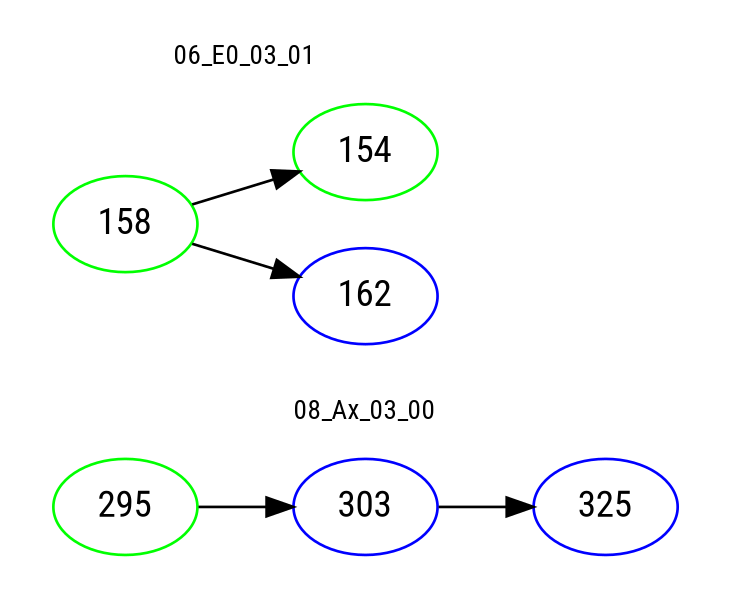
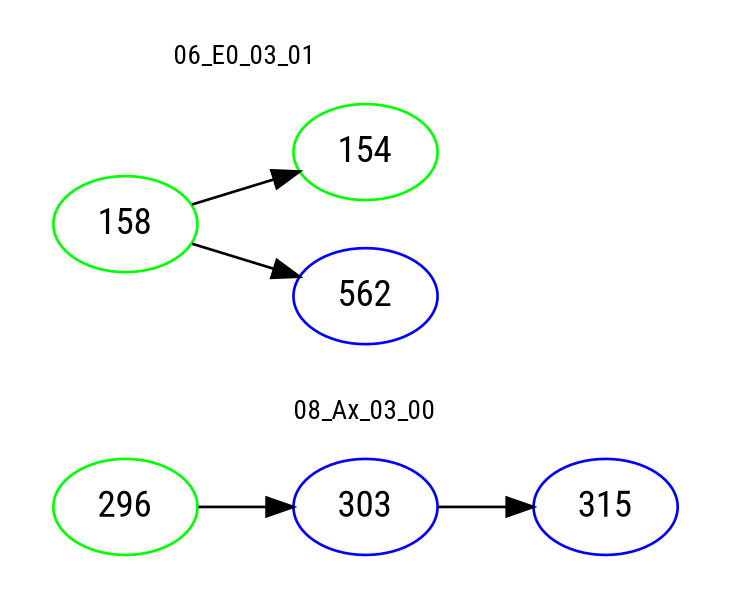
node "162": label "162" -> "562"
node "295": label "295" -> "296"
node "325": label "325" -> "315"
